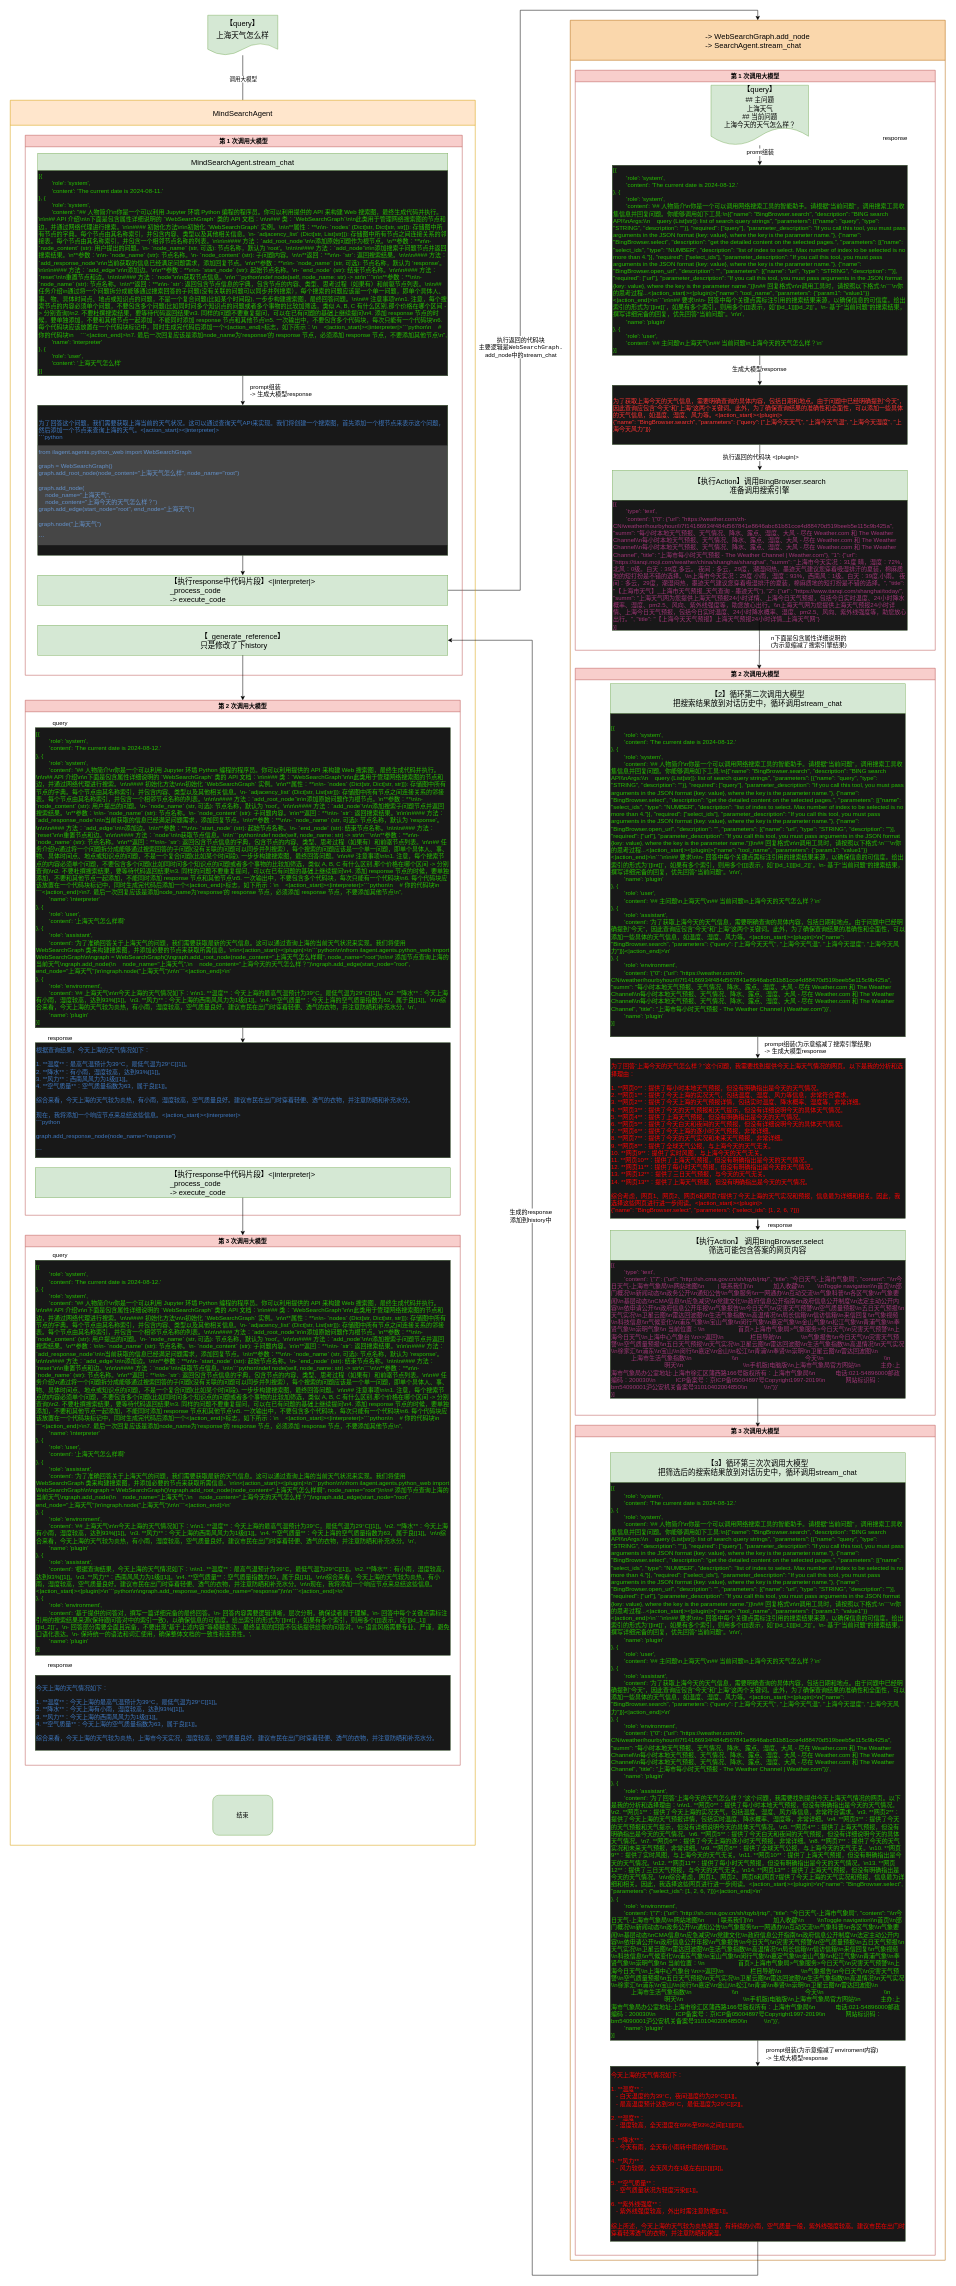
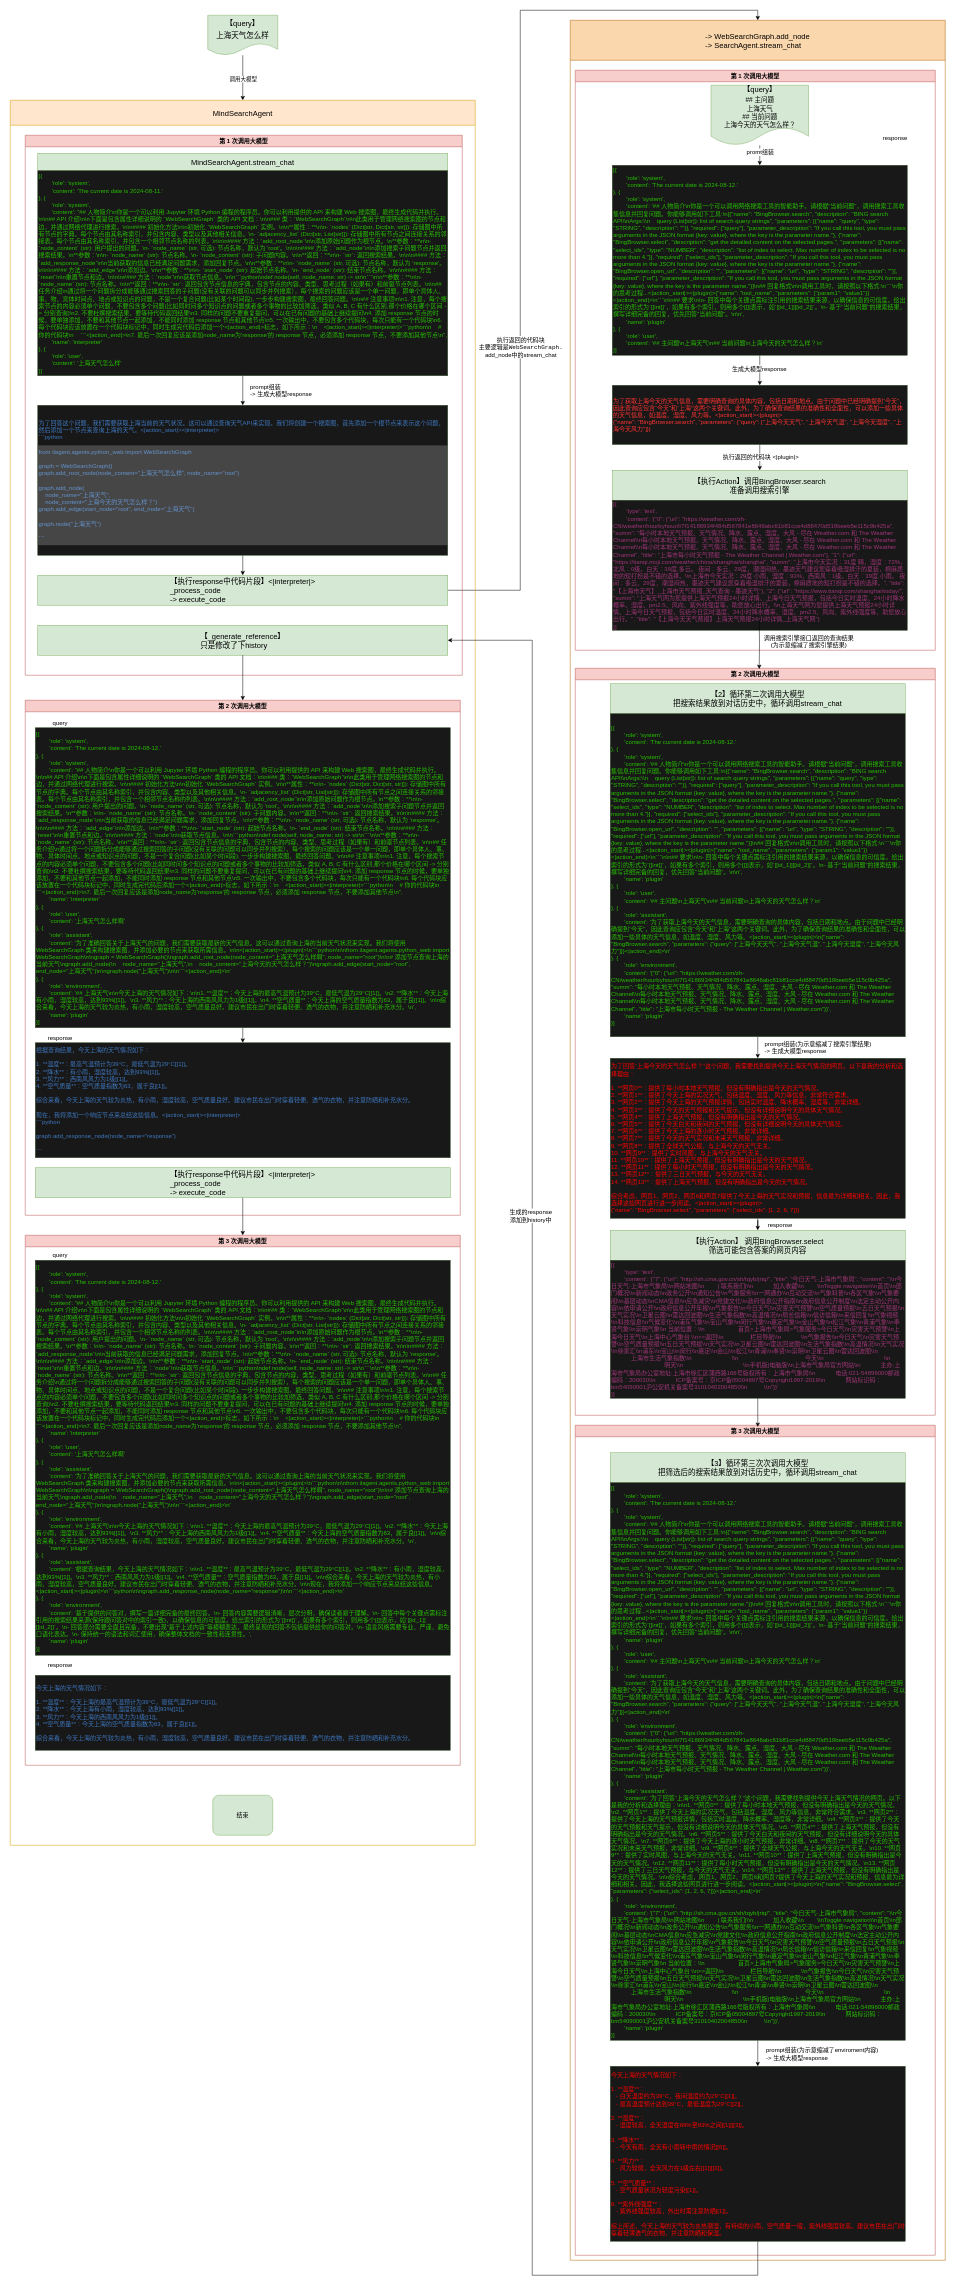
edge "【query】 上海天气怎么样" -- "MindSearchAgent": arrowhead none -> classic
node "n下面是包含属性详细说明的 (为示意缩减了搜索引擎结果)": label "n下面是包含属性详细说明的 (为示意缩减了搜索引擎结果)" -> "调用搜索引擎接口返回的查询结果 (为示意缩减了搜索引擎结果)"
node "今天上海的天气情况如下： 1. **温度**：今天上海的最高气温预计为39°C，最低气温为29°C[[1]]。 2. **降水**：今天上海有小雨，湿度较高，达到93%[[1]]。 3. **风力**：今天上海的西南风风力为1级[[1]]。 4. **空气质量**：今天上海的空气质量指数为63，属于良[[1]]。 综合来看，今天上海的天气较为炎热，上海市今天实况，湿度较高，空气质量良好。建议市民在出门时穿着轻便、透气的衣物，并注意防晒和补充水分。": label "今天上海的天气情况如下： 1. **温度**：今天上海的最高气温预计为39°C，最低气温为29°C[[1]]。 2. **降水**：今天上海有小雨，湿度较高，达到93%[[1]]。 3. **风力**：今天上海的西南风风力为1级[[1]]。 4. **空气质量**：今天上海的空气质量指数为63，属于良[[1]]。 综合来看，今天上海的天气较为炎热，上海市今天实况，湿度较高，空气质量良好。建议市民在出门时穿着轻便、透气的衣物，并注意防晒和补充水分。" -> "今天上海的天气情况如下： 1. **温度**：今天上海的最高气温预计为39°C，最低气温为29°C[[1]]。 2. **降水**：今天上海有小雨，湿度较高，达到93%[[1]]。 3. **风力**：今天上海的西南风风力为1级[[1]]。 4. **空气质量**：今天上海的空气质量指数为63，属于良[[1]]。 综合来看，今天上海的天气较为炎热，有小雨，湿度较高，空气质量良好。建议市民在出门时穿着轻便、透气的衣物，并注意防晒和补充水分。"
